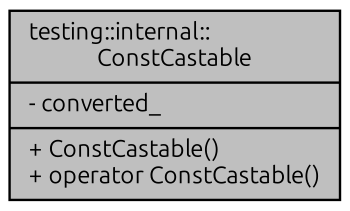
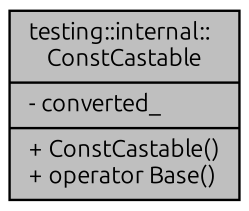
node "testing::internal::": text "+ operator ConstCastable()" -> "+ operator Base()"
